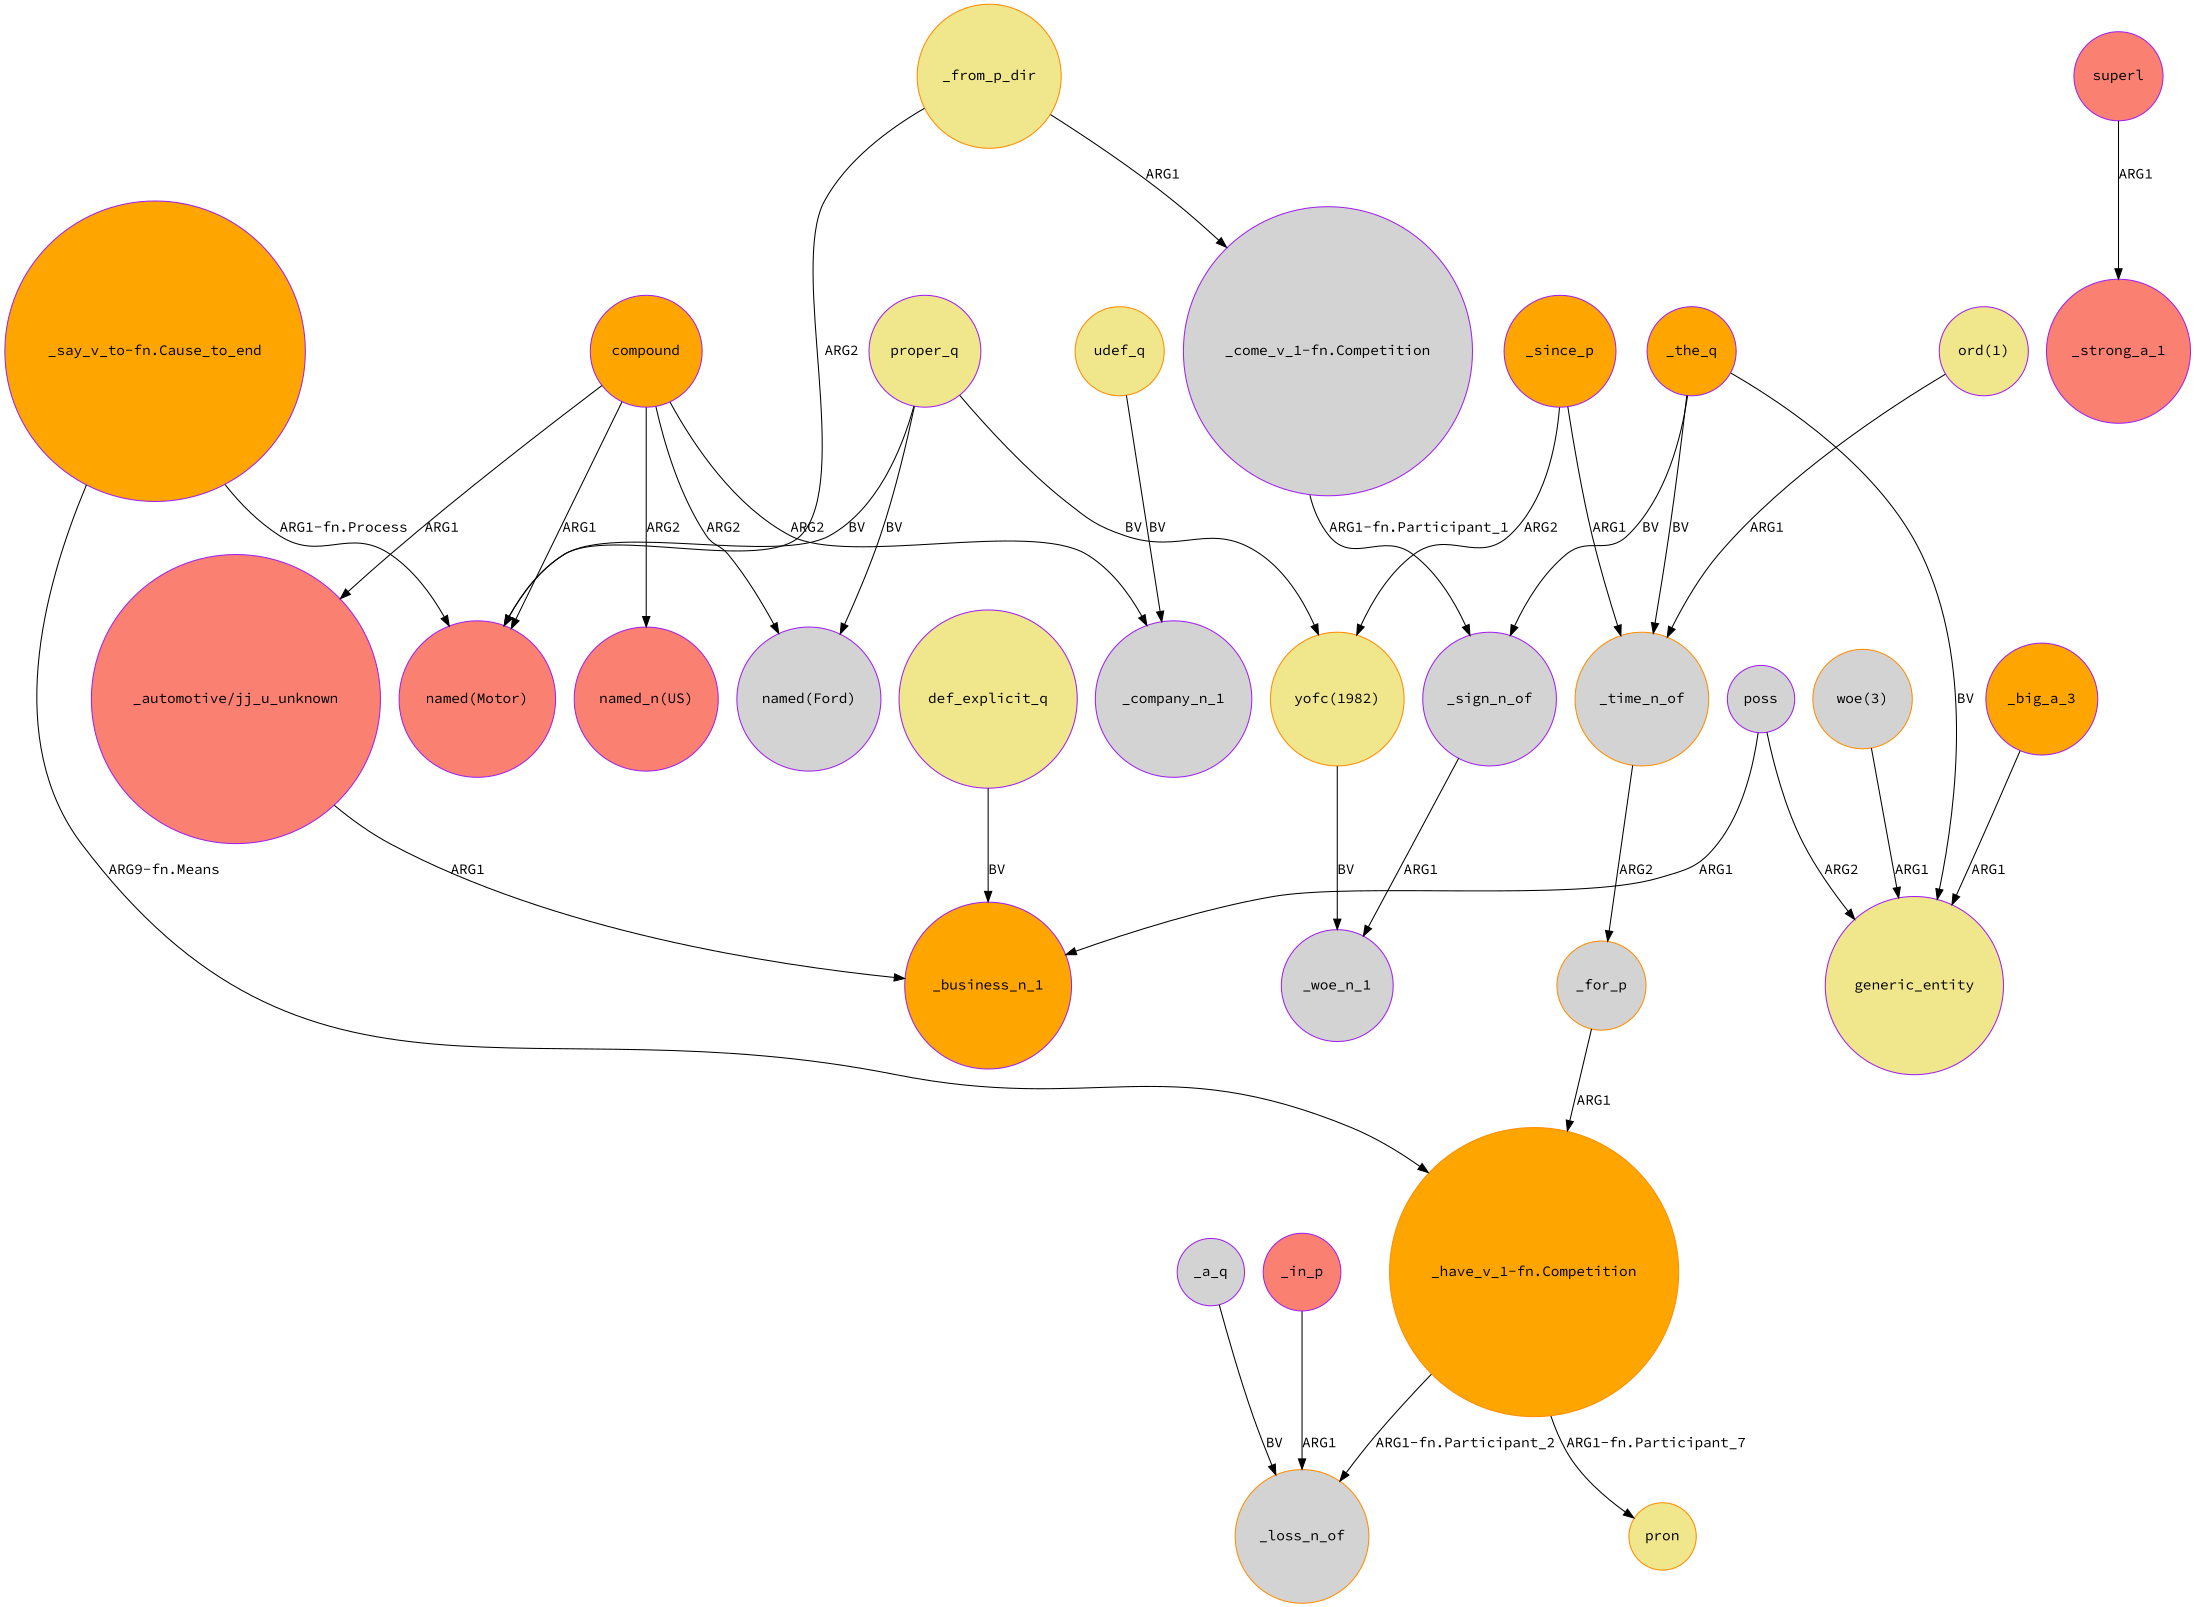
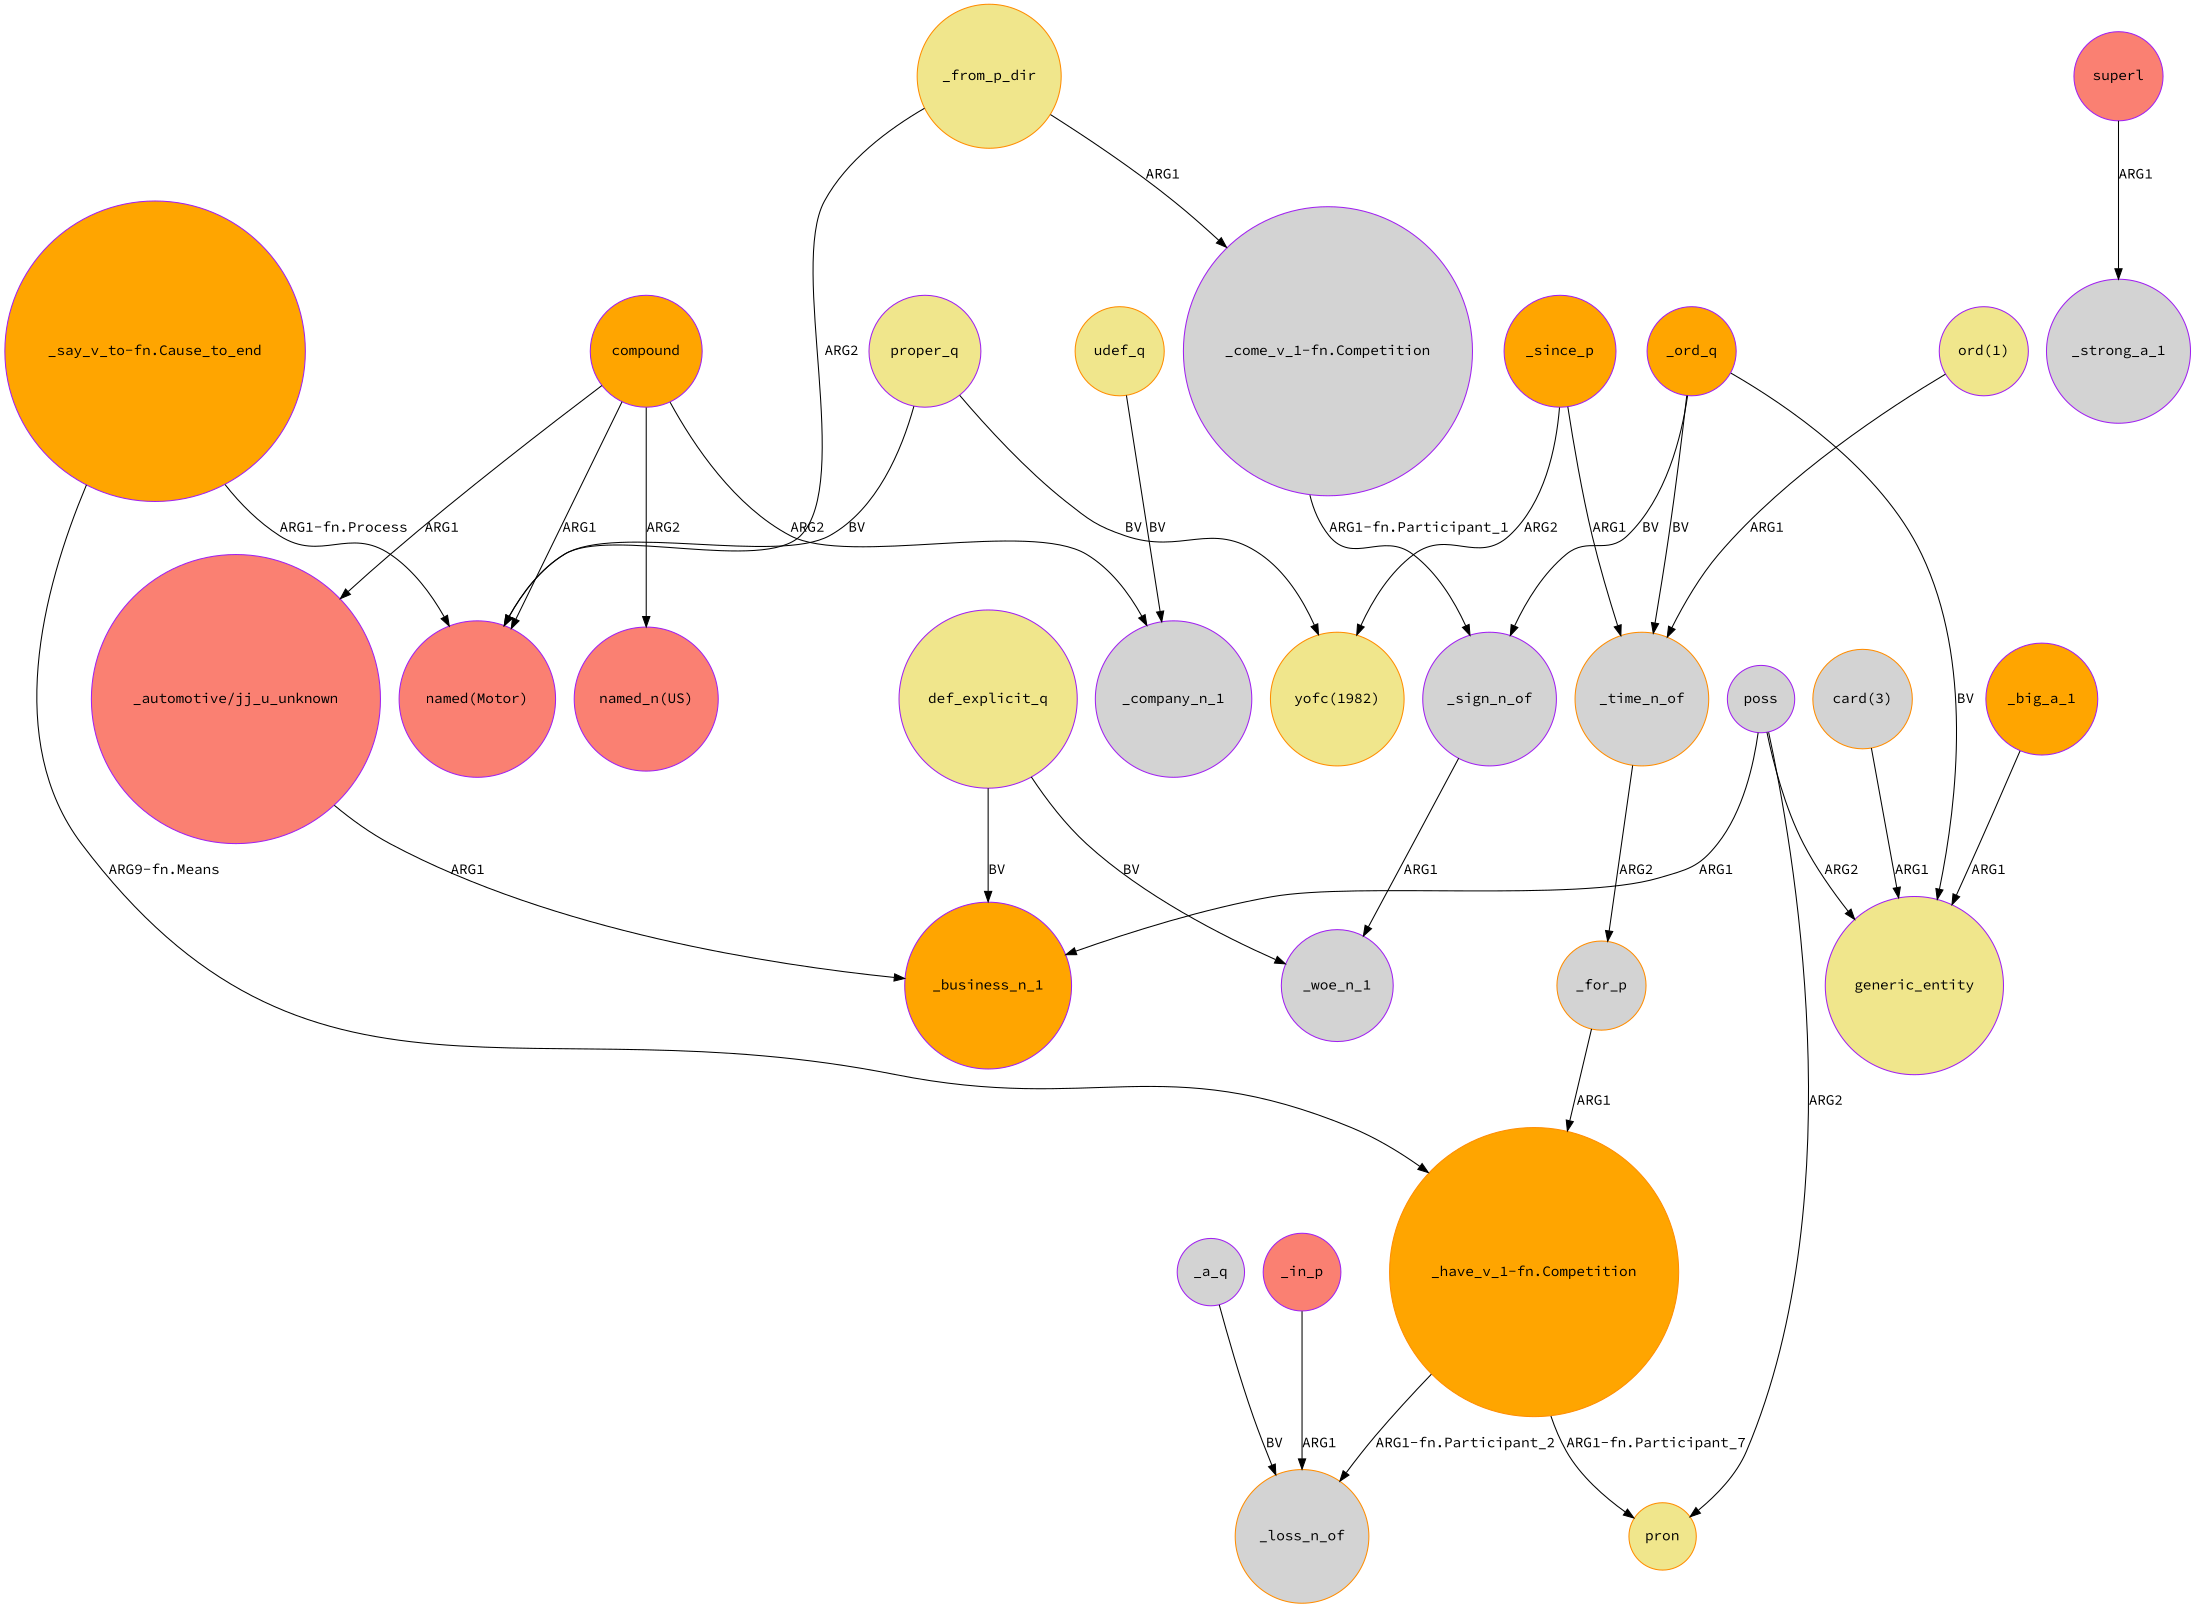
node "_the_q": label "_the_q" -> "_ord_q"
node "_strong_a_1": fillcolor salmon -> lightgrey
node "named(Ford)": removed
node "woe(3)": label "woe(3)" -> "card(3)"
node "_big_a_3": label "_big_a_3" -> "_big_a_1"
edge "yofc(1982)" -> "_woe_n_1": now "def_explicit_q" -> "_woe_n_1"
edge "poss" -> "pron": added, label "ARG2"
